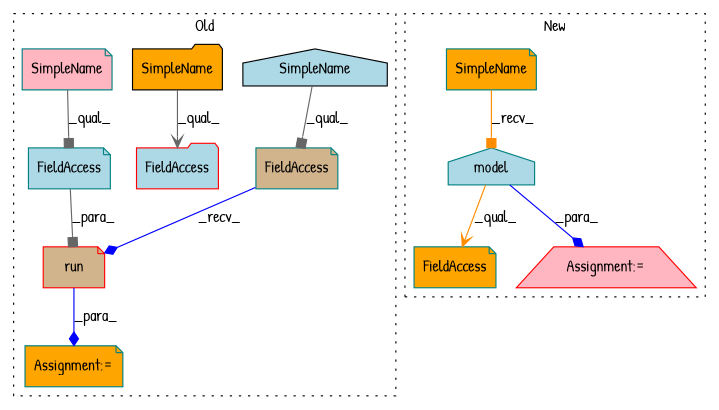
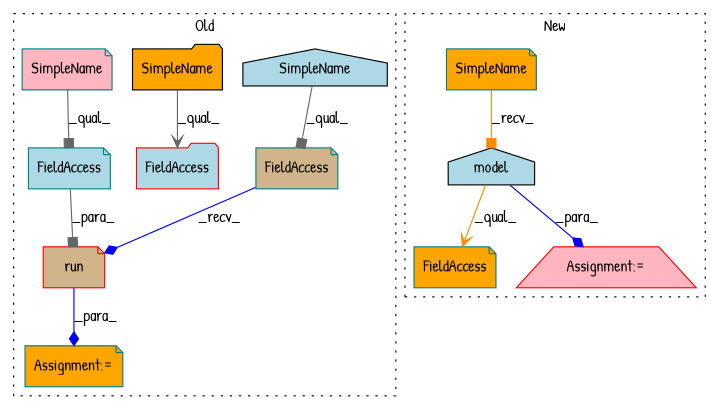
node "model": color teal -> black
